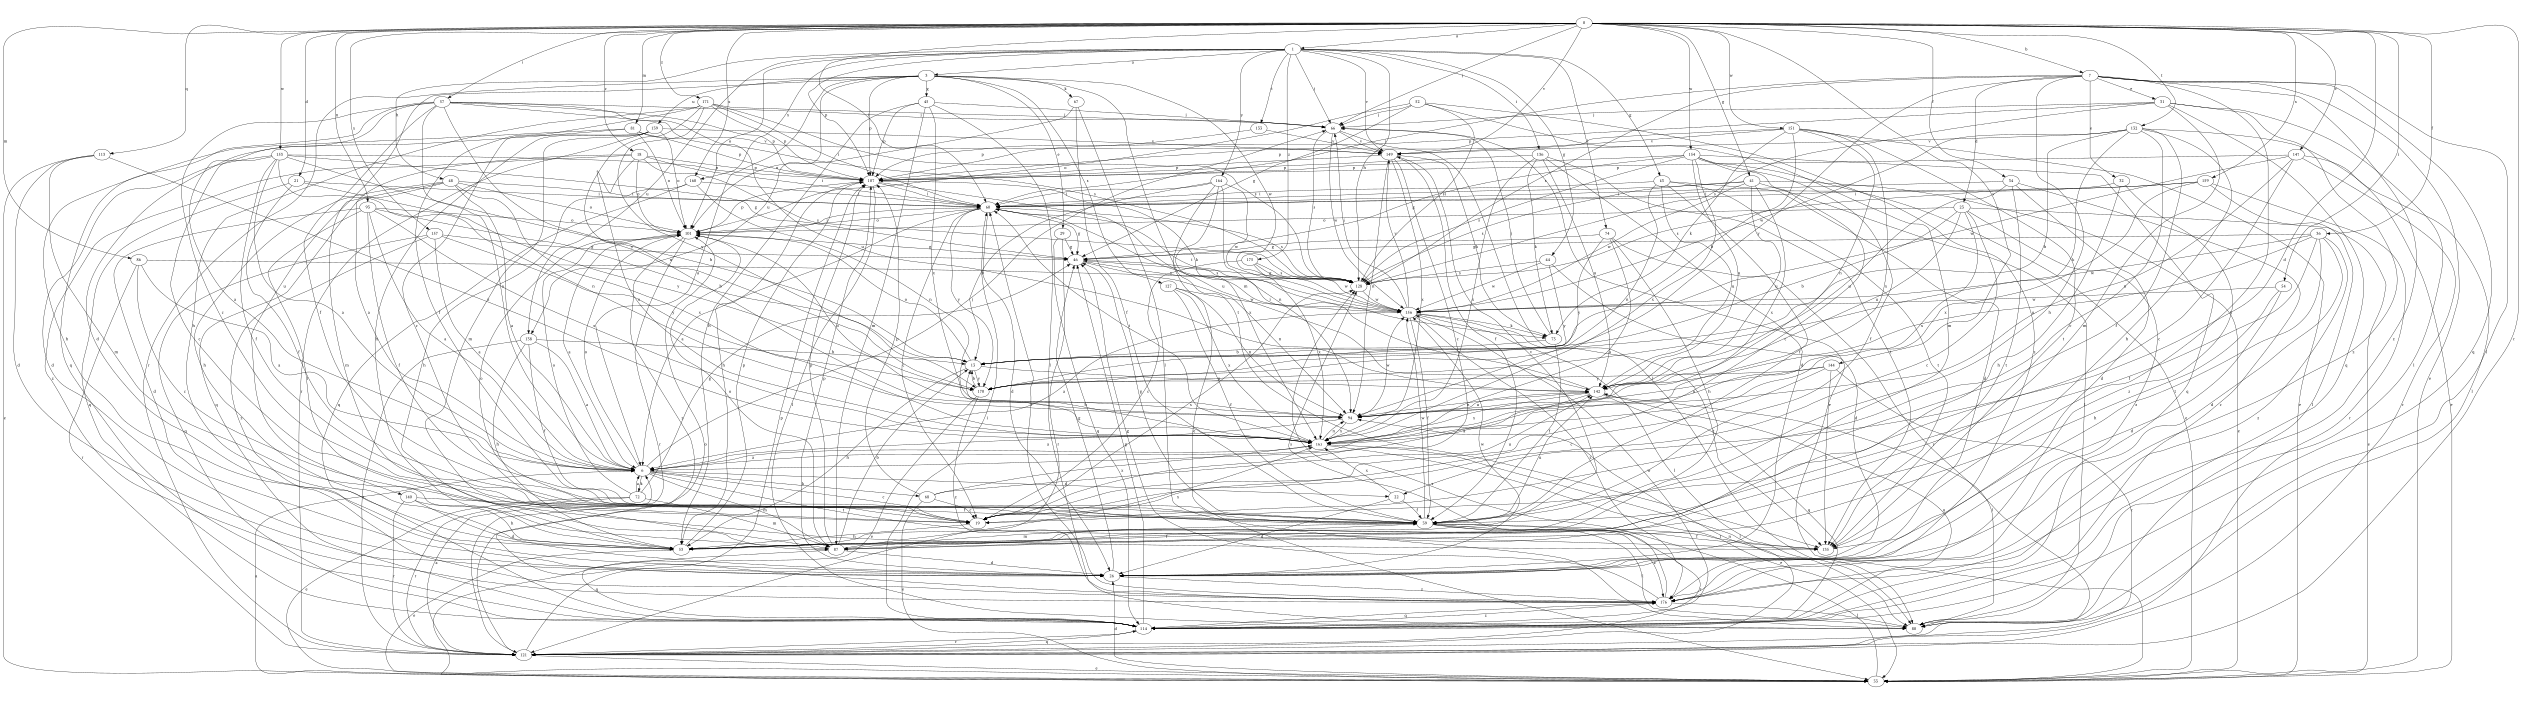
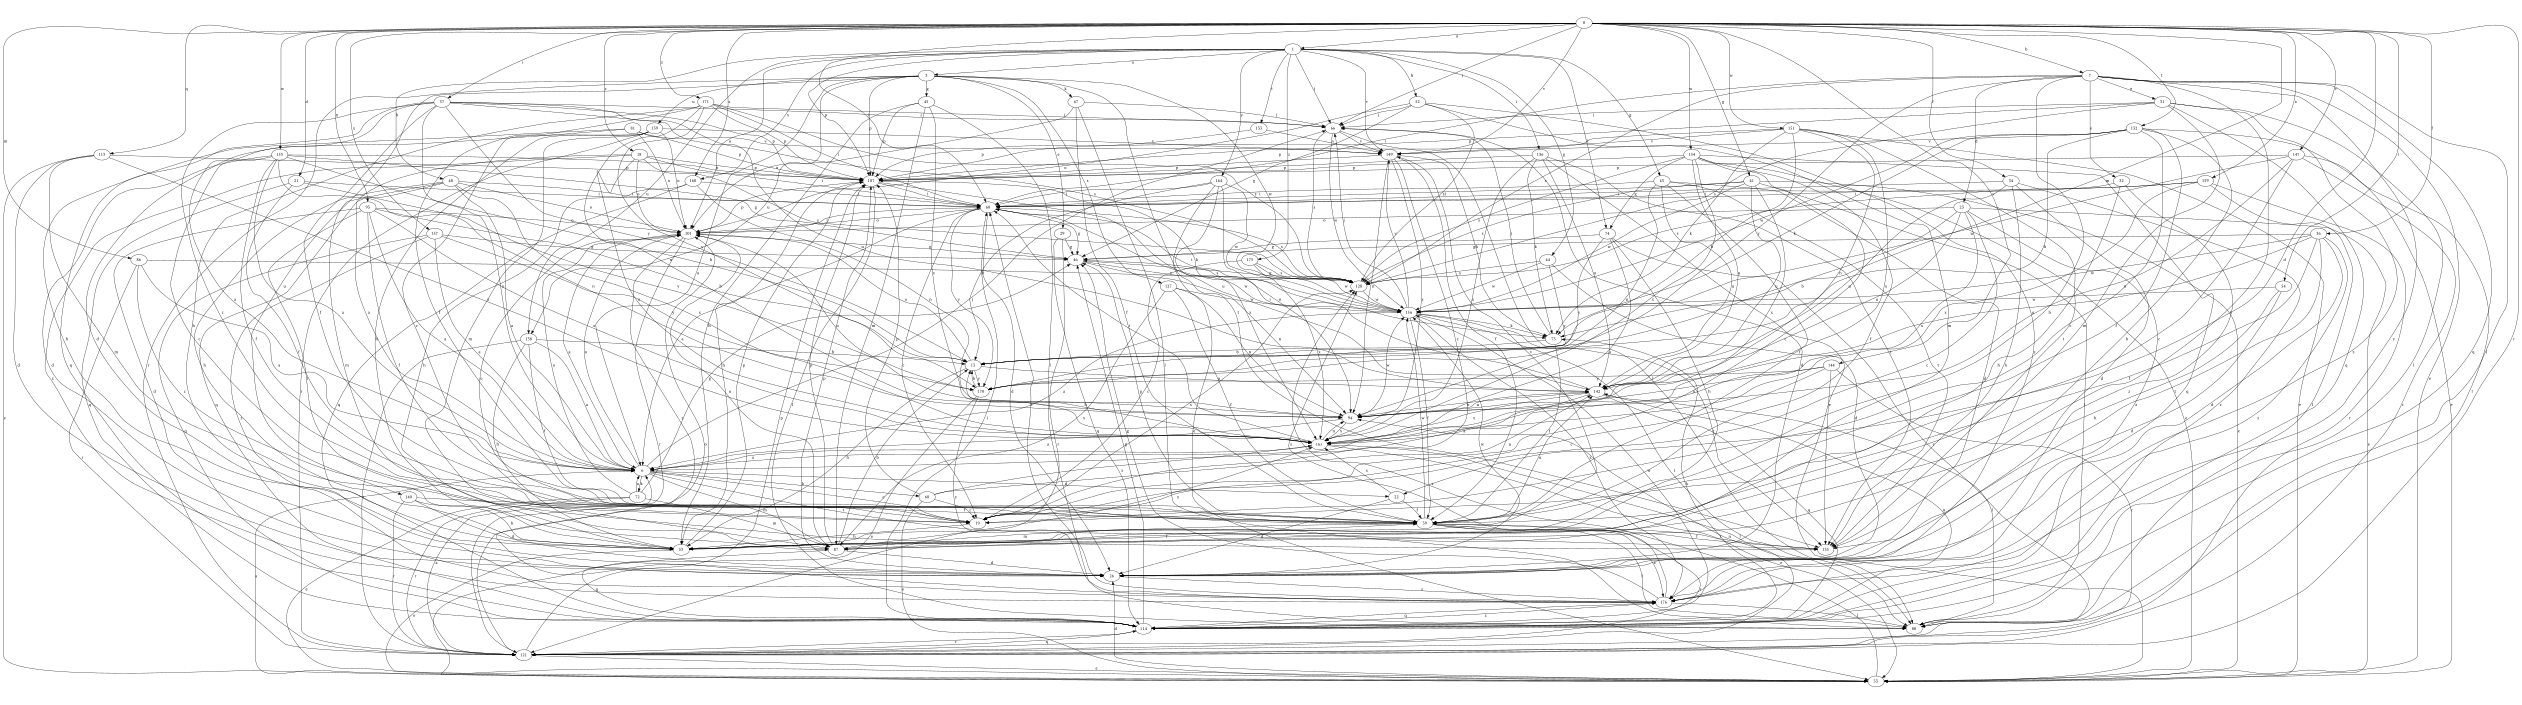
edge "0" -> "81": now "0" -> "73"
edge "45" -> "66": now "67" -> "66"
edge "1" -> "128": now "1" -> "52"
edge "113" -> "107": added, label "p"
edge "154" -> "46": now "154" -> "74"
edge "57" -> "170": now "57" -> "13"
edge "46" -> "156": label "m" -> "w"
edge "132" -> "170": now "132" -> "73"
edge "127" -> "163": now "127" -> "87"
edge "34" -> "135": label "t" -> "k"
edge "26" -> "46": removed, label "g"
edge "114" -> "73": added, label "k"
